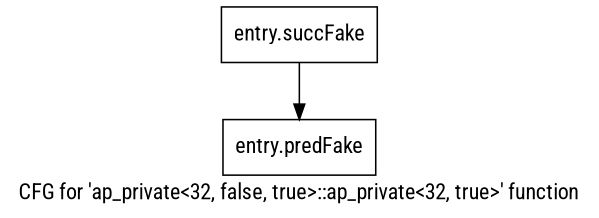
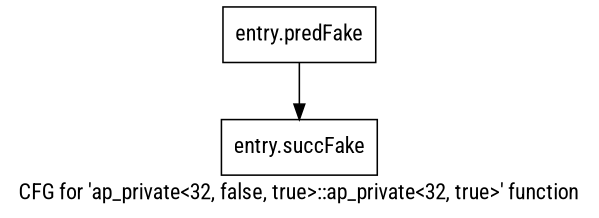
edge "entry.succFake" -> "entry.predFake": reversed
